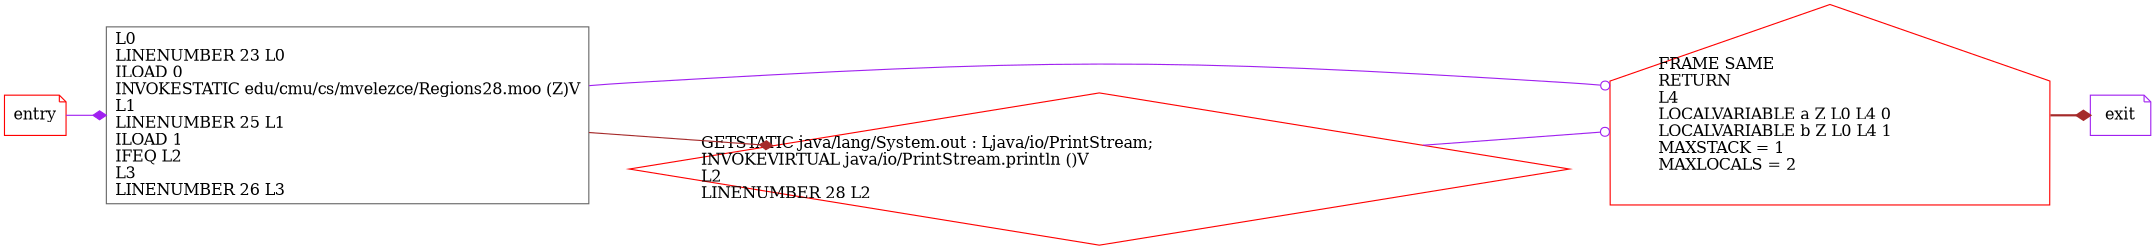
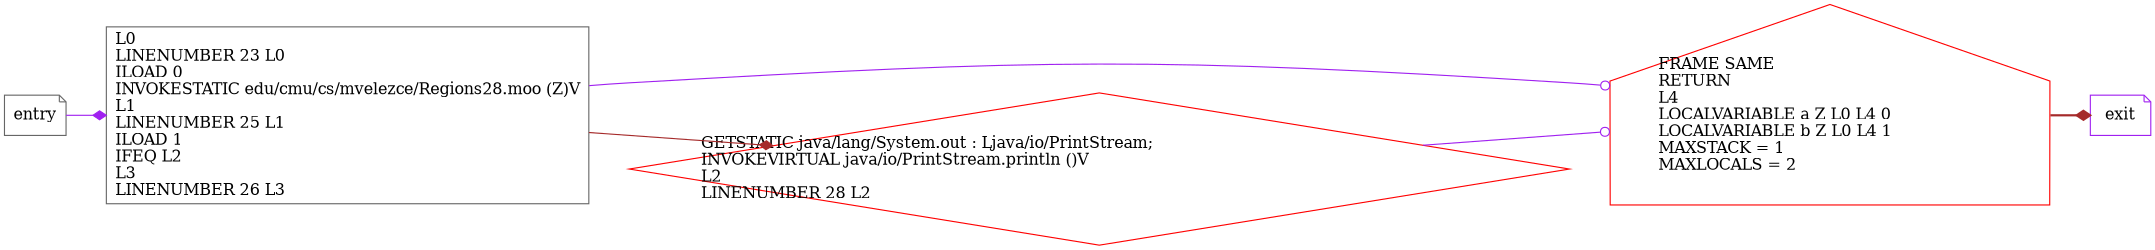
node "entry": color red -> gray40
